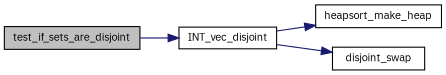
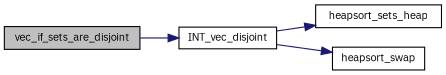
node "heapsort_make_heap": label "heapsort_make_heap" -> "heapsort_sets_heap"
node "test_if_sets_are_disjoint": label "test_if_sets_are_disjoint" -> "vec_if_sets_are_disjoint"
node "disjoint_swap": label "disjoint_swap" -> "heapsort_swap"
